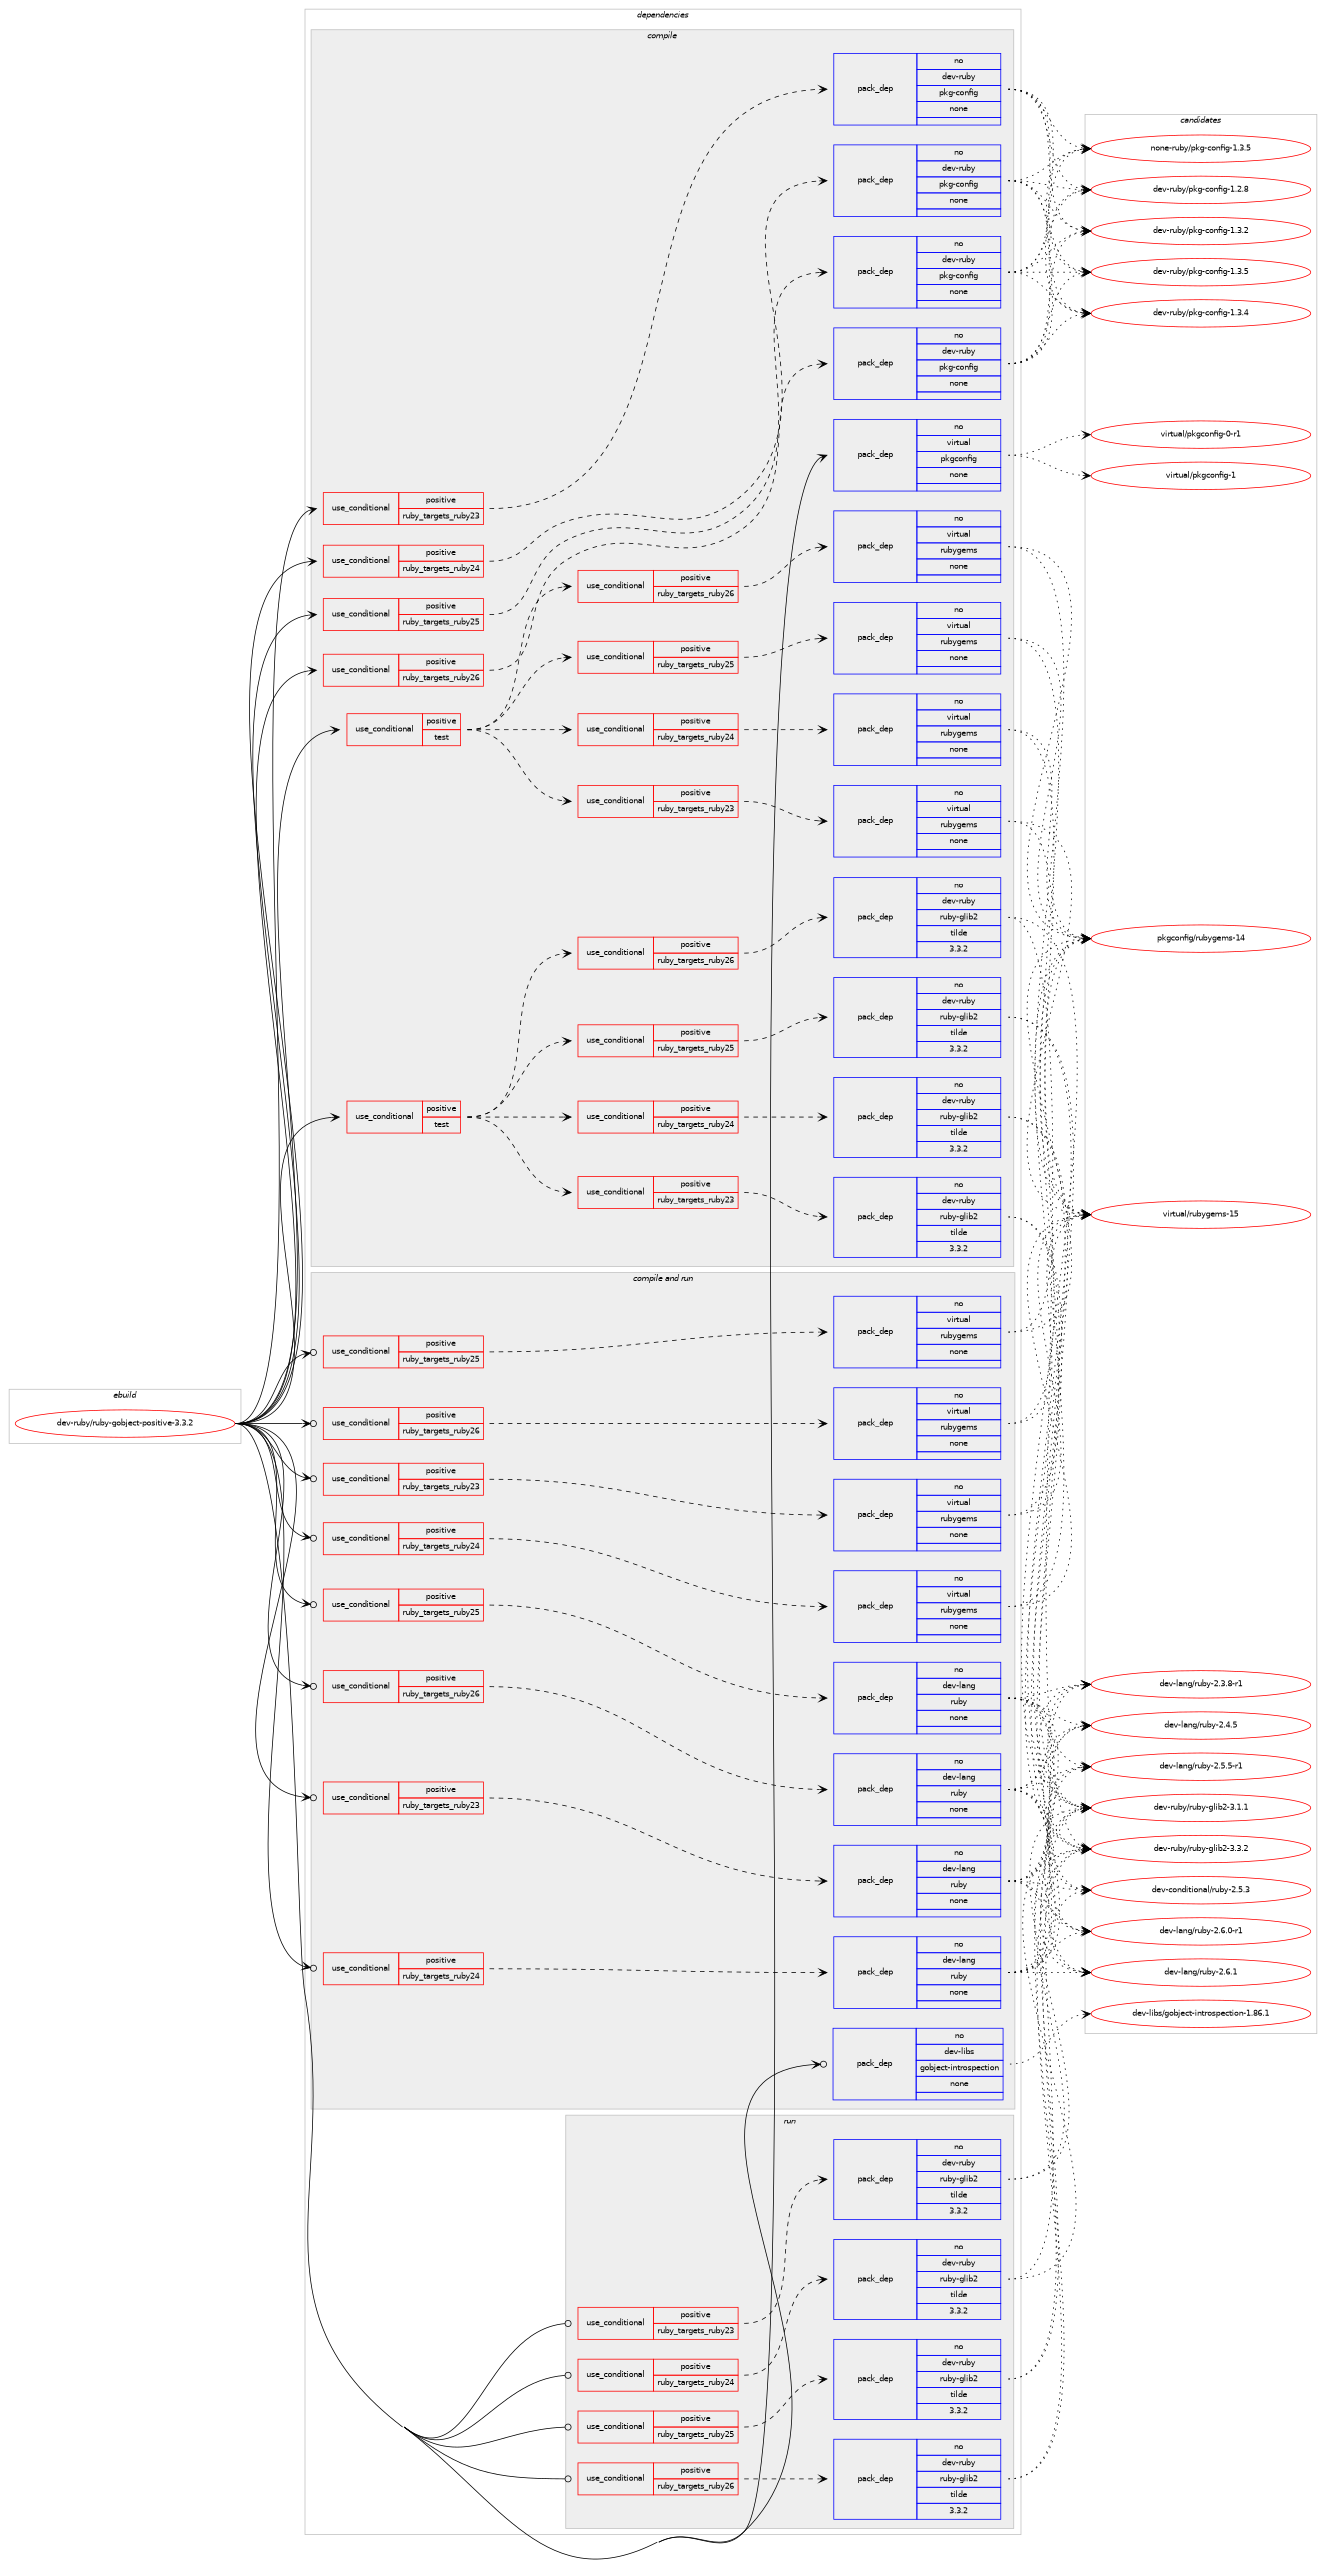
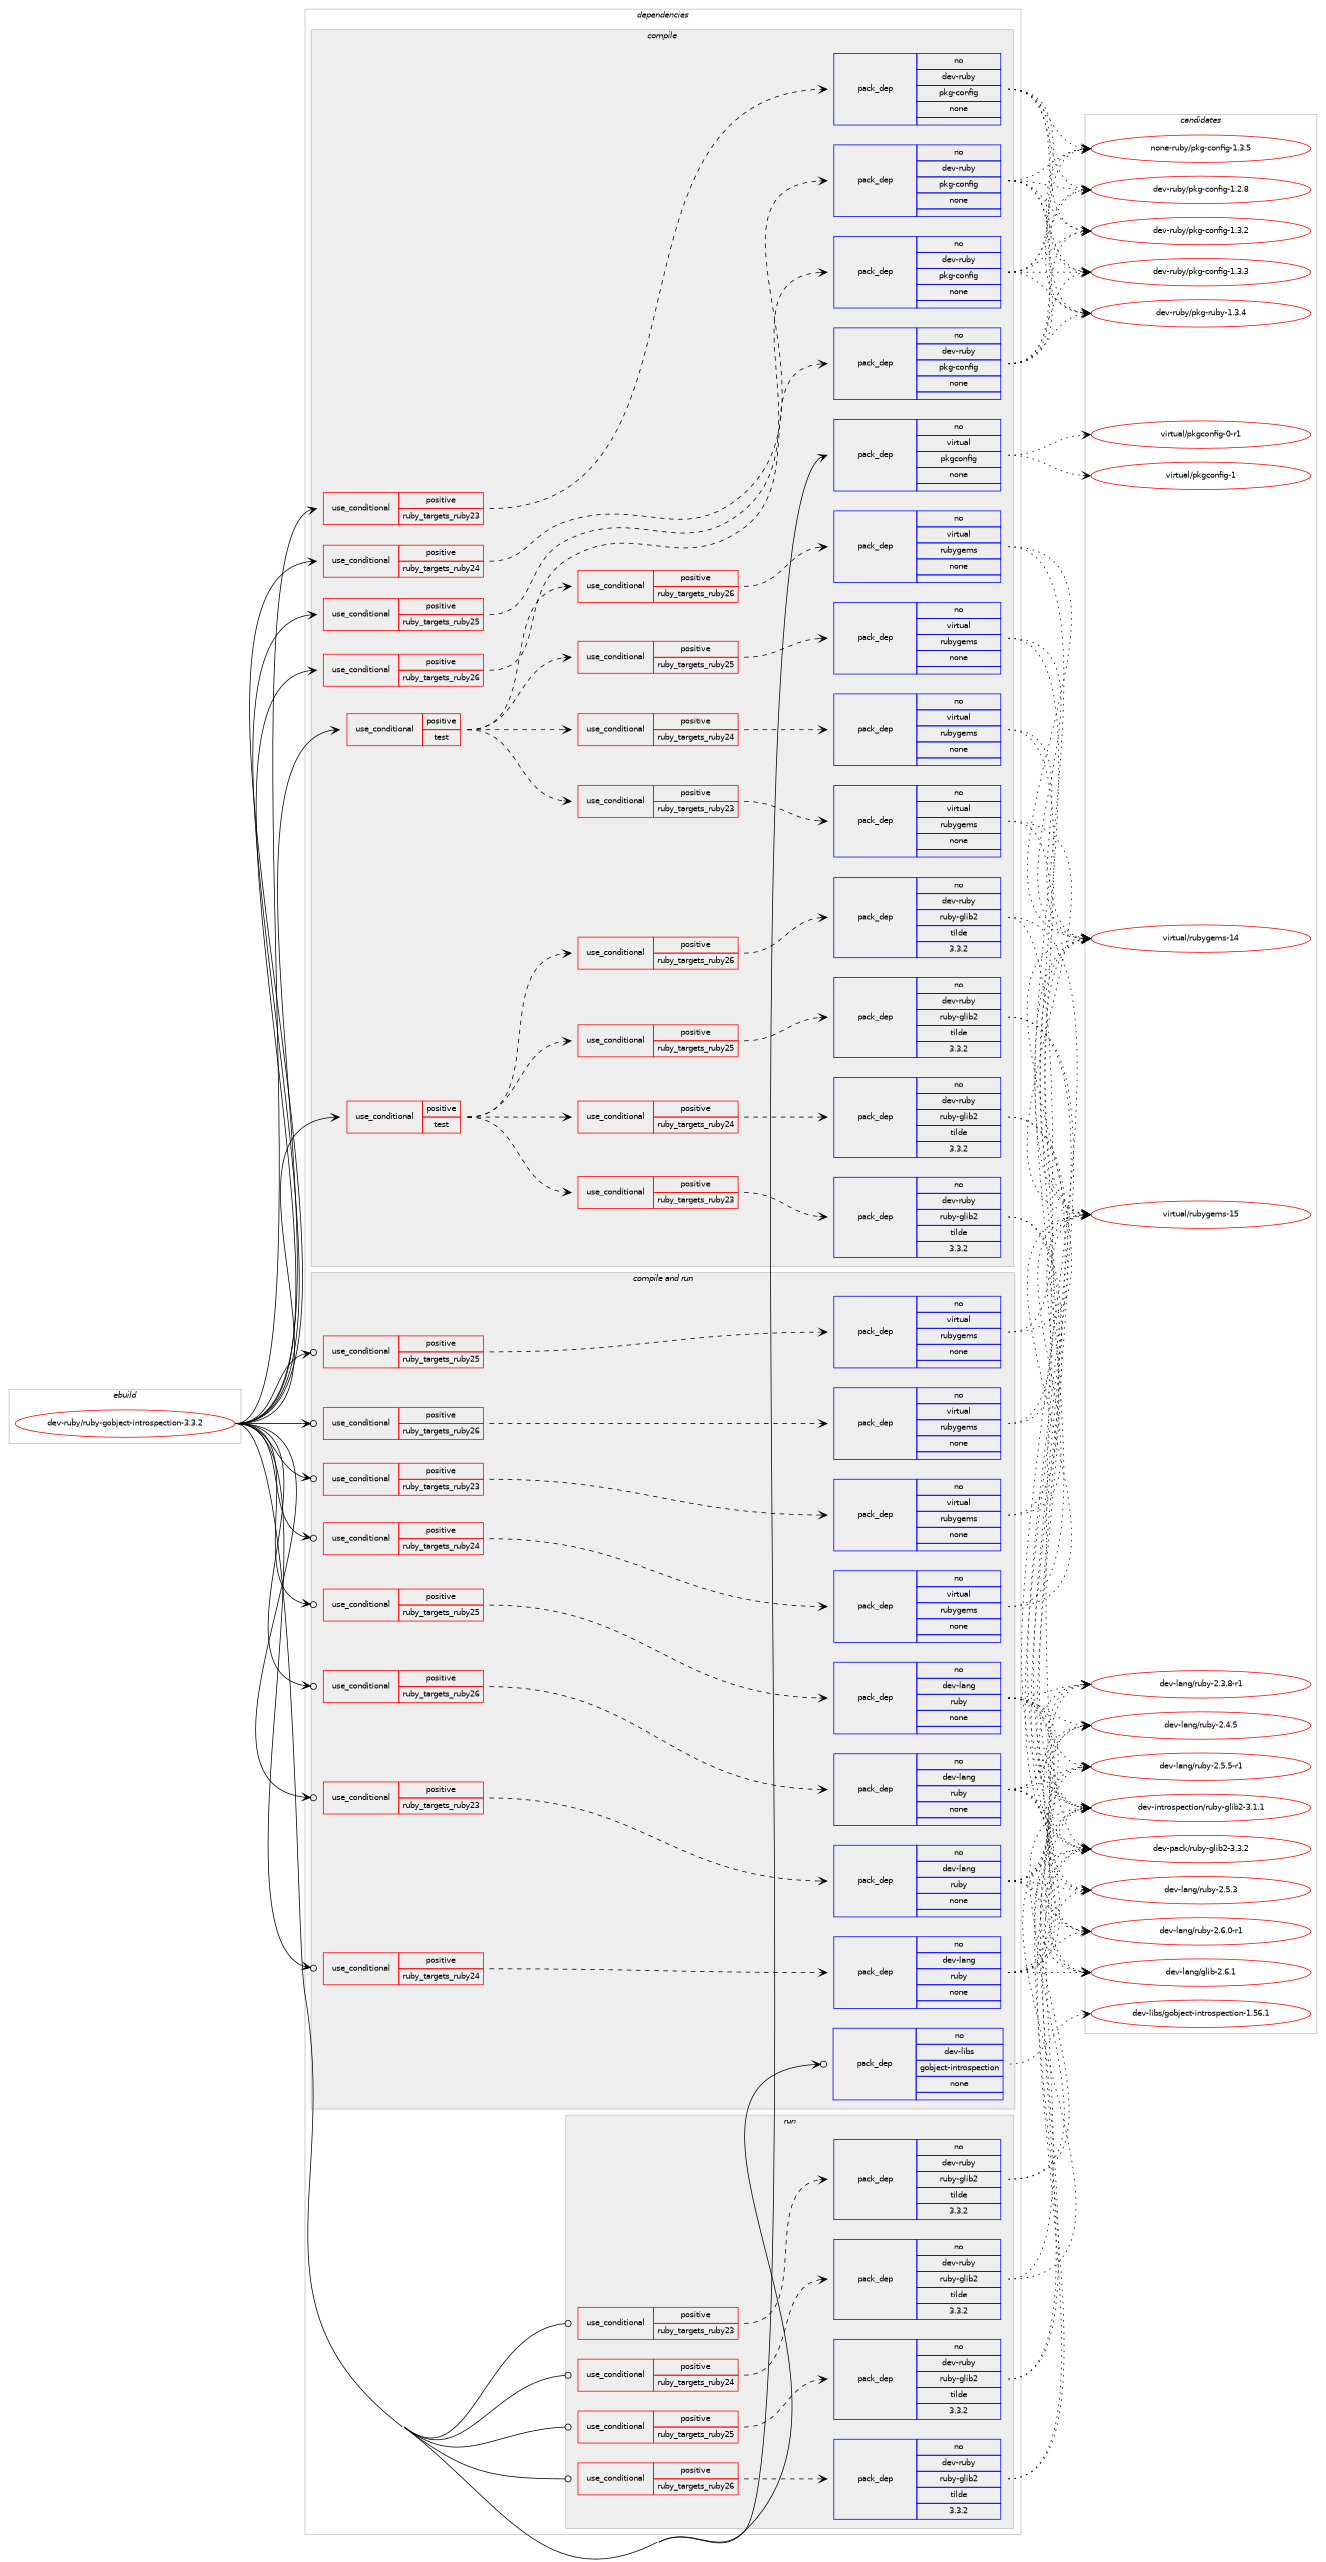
node "dev-ruby/pkg-config-1.3.5": label "dev-ruby/pkg-config-1.3.5" -> "dev-ruby/pkg-config-1.3.3"
node "dev-ruby/pkg-config-1.3.4": label "dev-ruby/pkg-config-1.3.4" -> "dev-ruby/pkg-ruby-1.3.4"
node "pkgconfig/rubygems-14": label "pkgconfig/rubygems-14" -> "virtual/rubygems-14"
node "dev-ruby/ruby-gobject-positive-3.3.2": label "dev-ruby/ruby-gobject-positive-3.3.2" -> "dev-ruby/ruby-gobject-introspection-3.3.2"
node "dev-ruby/ruby-glib2-3.1.1": label "dev-ruby/ruby-glib2-3.1.1" -> "dev-introspection/ruby-glib2-3.1.1"
node "dev-ruby/ruby-glib2-3.3.2": label "dev-ruby/ruby-glib2-3.3.2" -> "dev-pack/ruby-glib2-3.3.2"
node "dev-conditional/ruby-2.5.3": label "dev-conditional/ruby-2.5.3" -> "dev-lang/ruby-2.5.3"
node "dev-lang/ruby-2.6.1": label "dev-lang/ruby-2.6.1" -> "dev-lang/glib-2.6.1"
node "dev-libs/gobject-introspection-1.86.1": label "dev-libs/gobject-introspection-1.86.1" -> "dev-libs/gobject-introspection-1.56.1"
